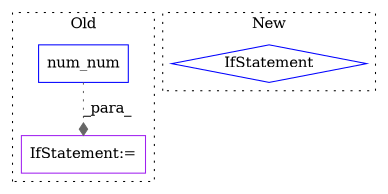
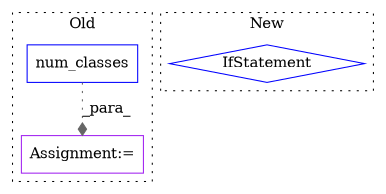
node "num_num": label "num_num" -> "num_classes"
node "IfStatement:=": label "IfStatement:=" -> "Assignment:="
